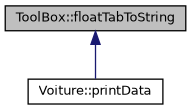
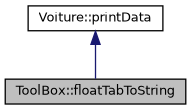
edge "Voiture::printData" -> "ToolBox::floatTabToString": reversed
